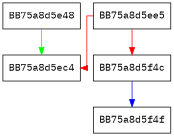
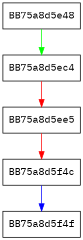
edge "BB75a8d5ee5" -> "BB75a8d5ec4": reversed
